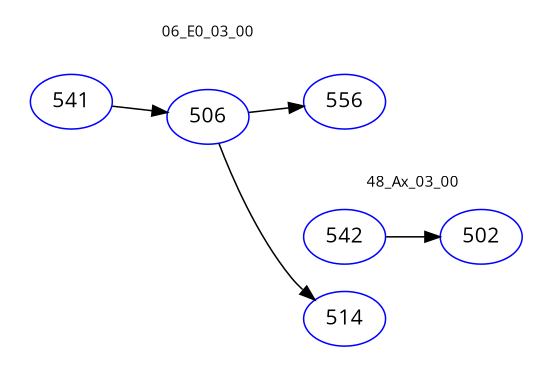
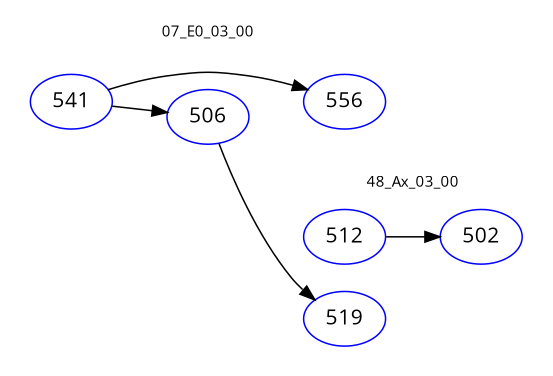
cluster "06_E0_03_00": label "06_E0_03_00" -> "07_E0_03_00"
edge "506" -> "556": now "541" -> "556"
node "542": label "542" -> "512"
node "514": label "514" -> "519"
